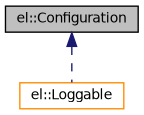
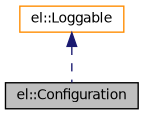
edge "el::Loggable" -> "el::Configuration": reversed
